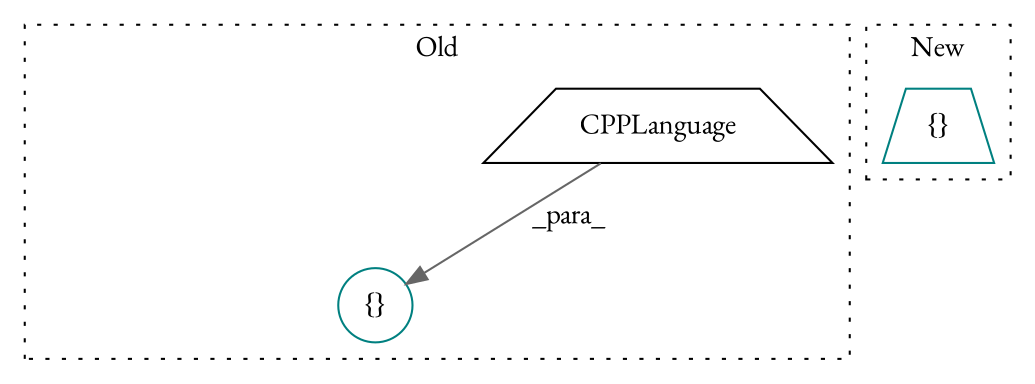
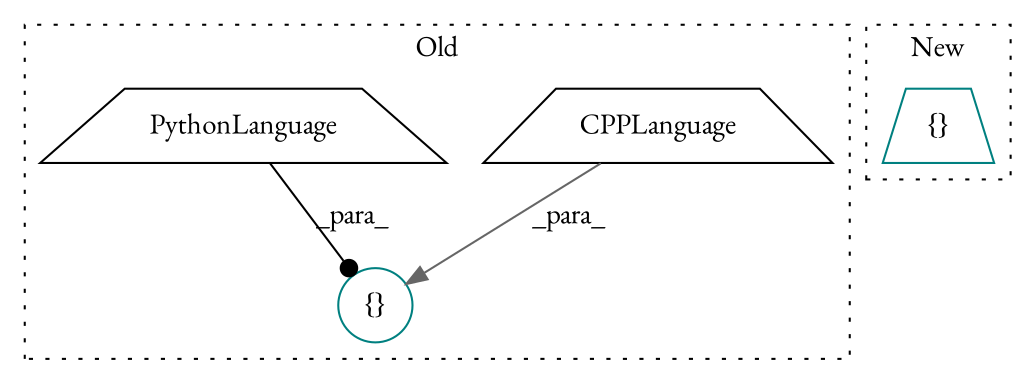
node "PythonLanguage": added
